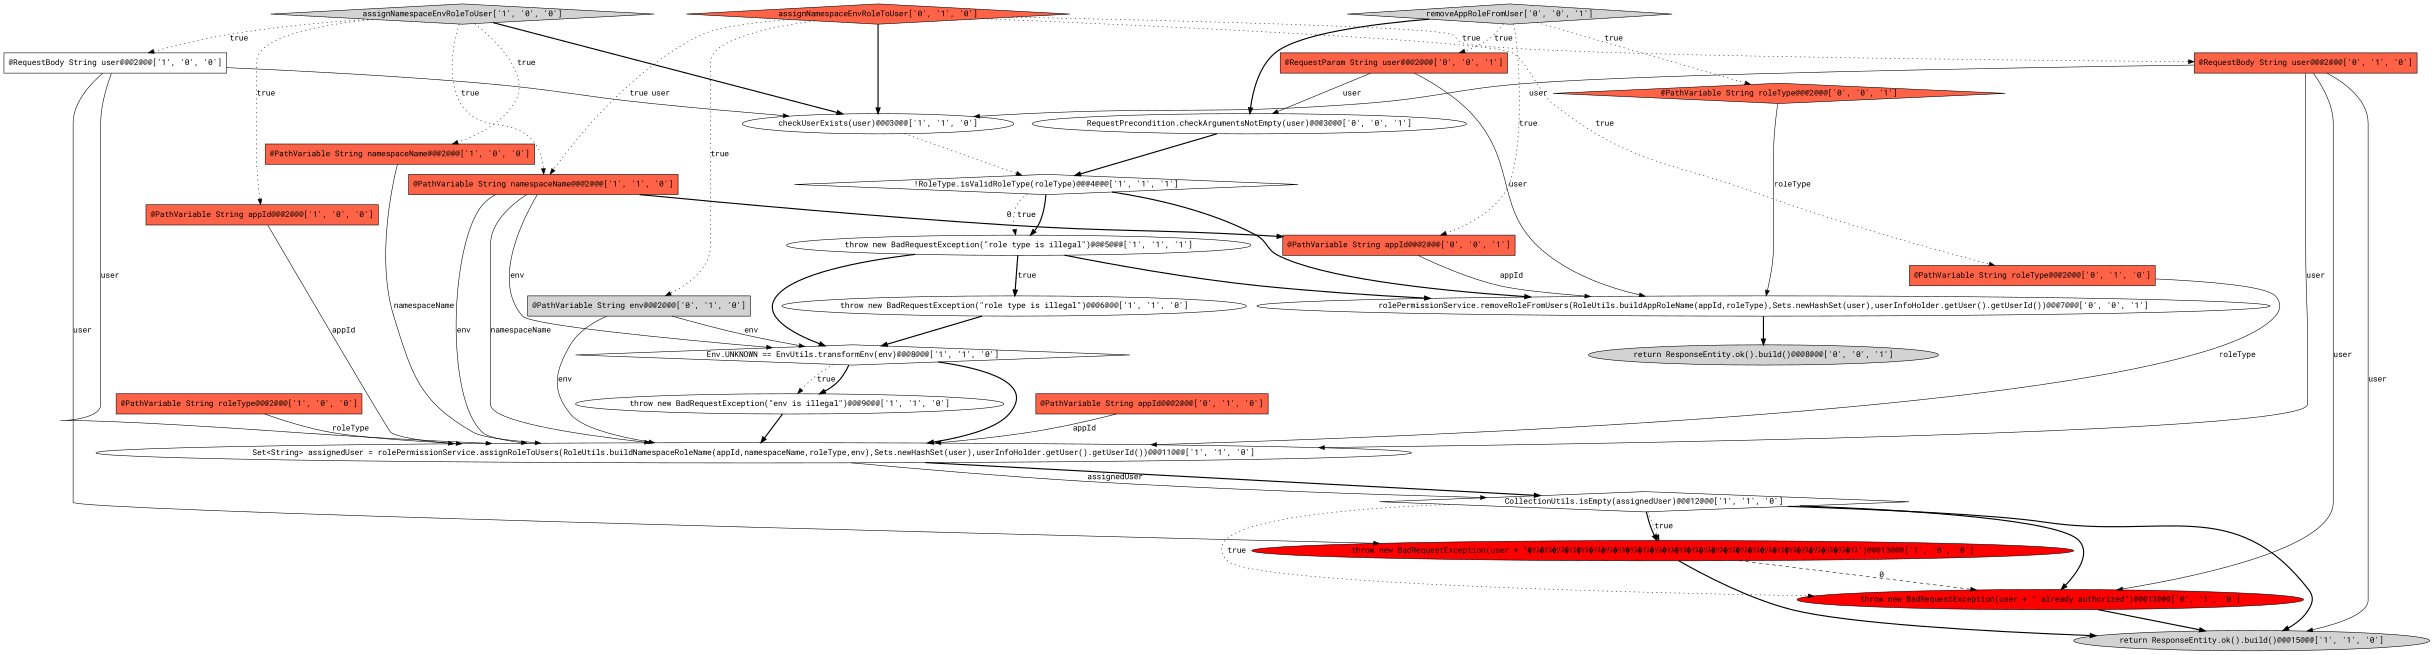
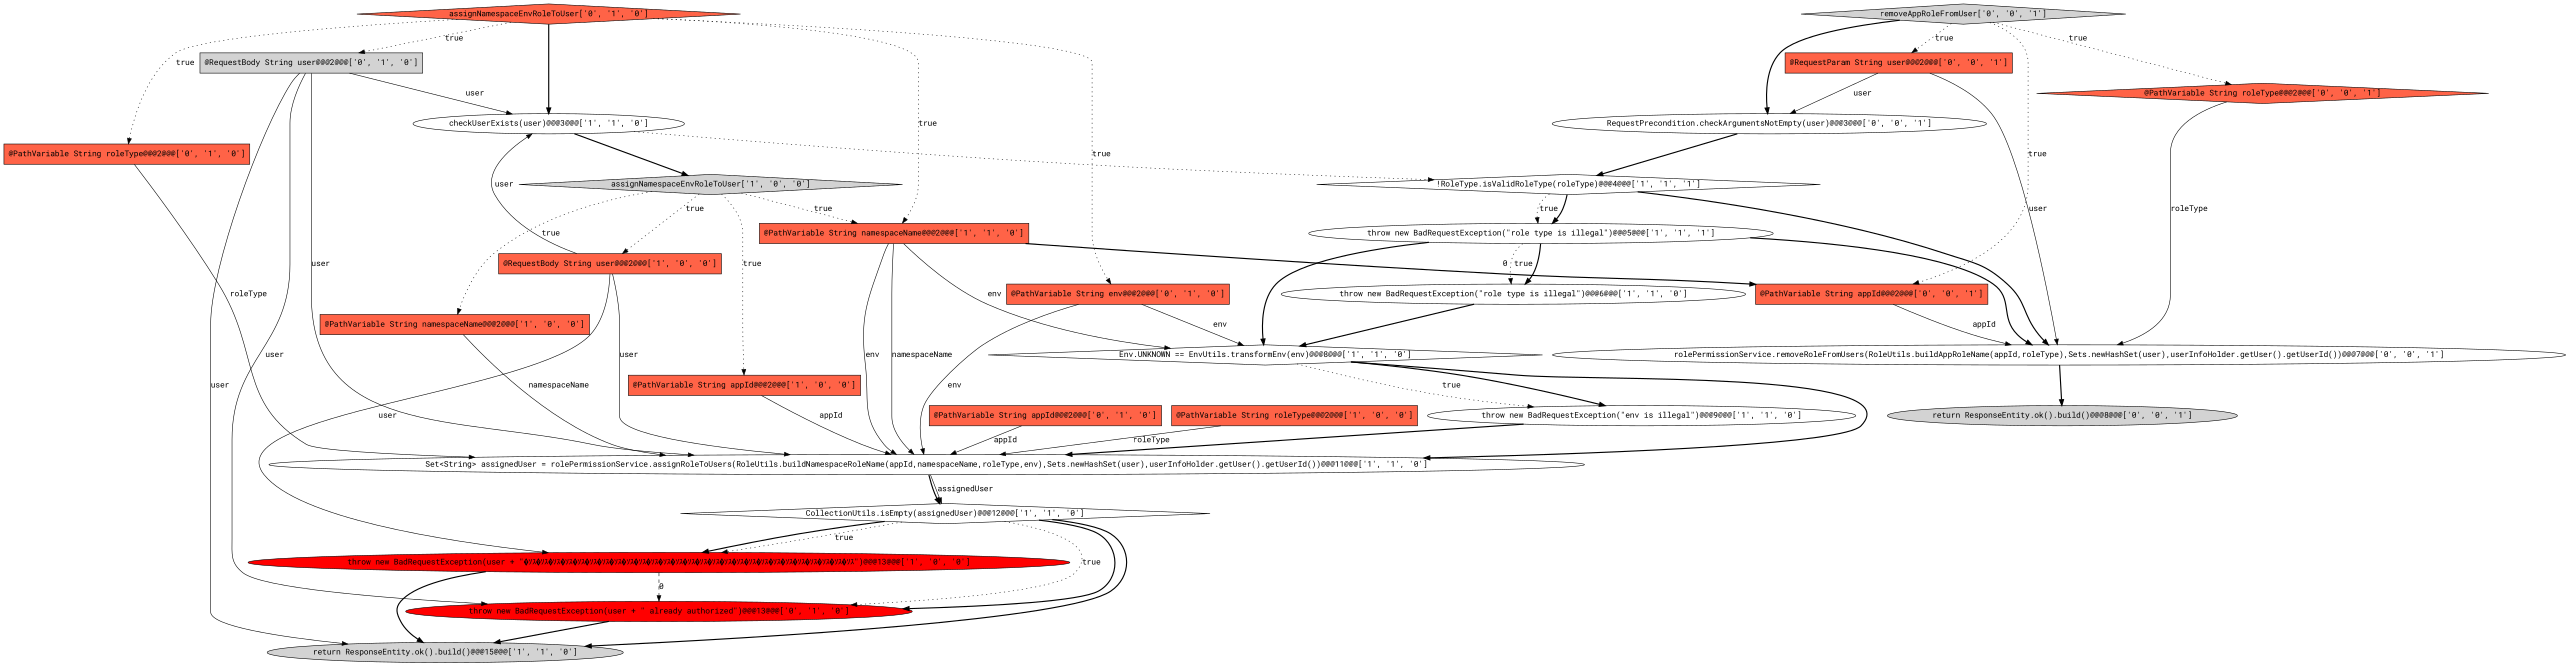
node "@RequestBody String user@@@2@@@['1', '0', '0']": fillcolor white -> tomato
node "@RequestBody String user@@@2@@@['0', '1', '0']": fillcolor tomato -> lightgray
edge "assignNamespaceEnvRoleToUser['1', '0', '0']" -> "checkUserExists(user)@@@3@@@['1', '1', '0']": reversed
node "@PathVariable String env@@@2@@@['0', '1', '0']": fillcolor lightgray -> tomato
